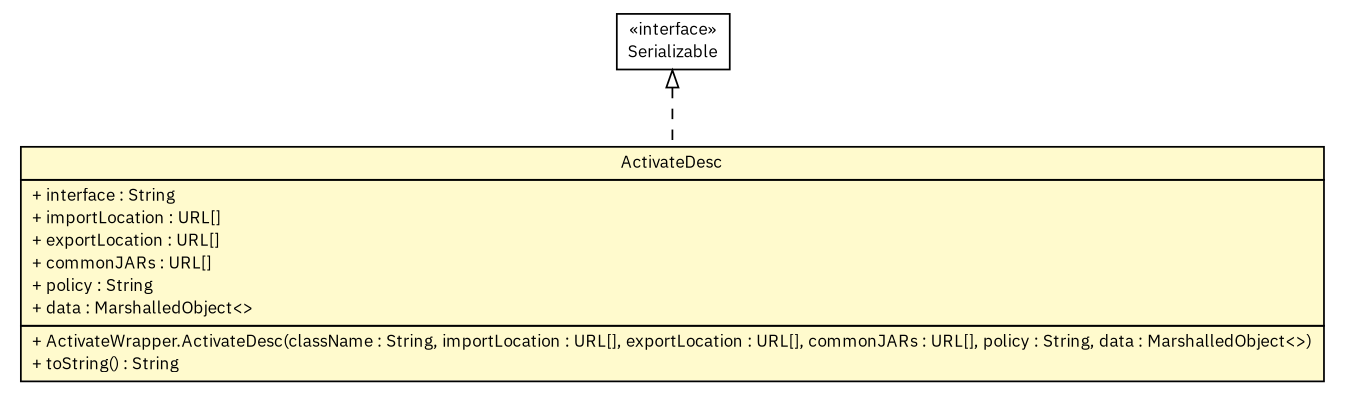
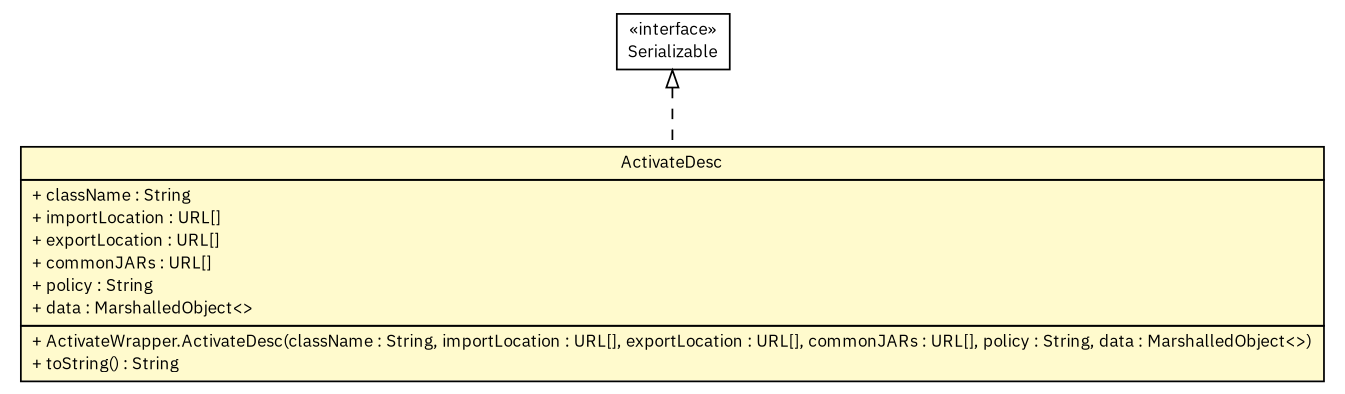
node "ActivateDesc": text "+ interface : String" -> "+ className : String"
